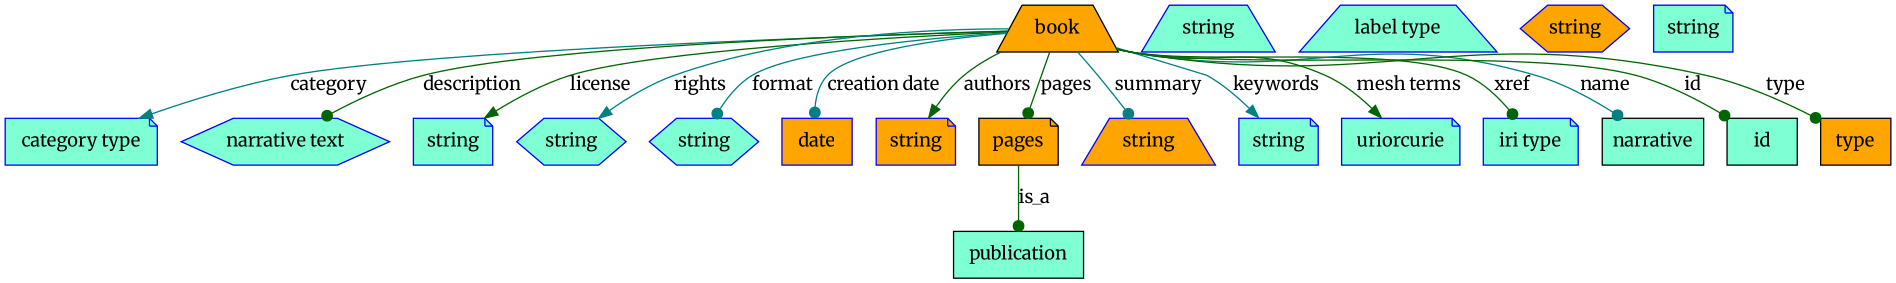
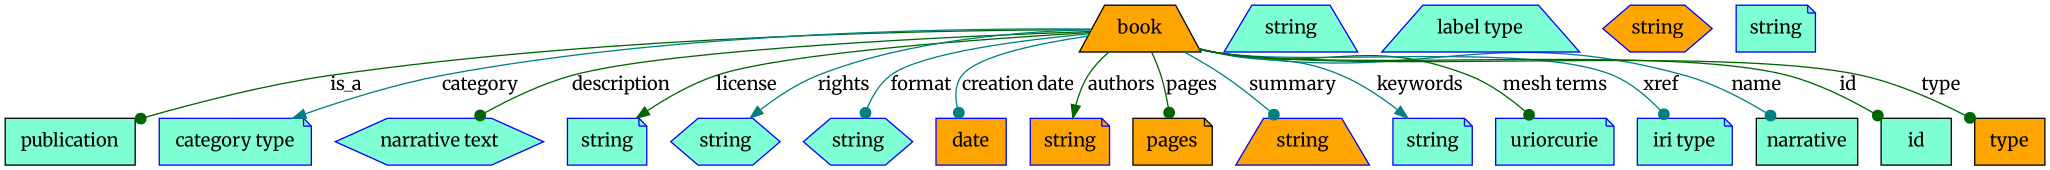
edge "book" -> "uriorcurie": arrowhead normal -> dot
edge "book" -> "iri type": color darkgreen -> teal
edge "pages" -> "publication": now "book" -> "publication"
